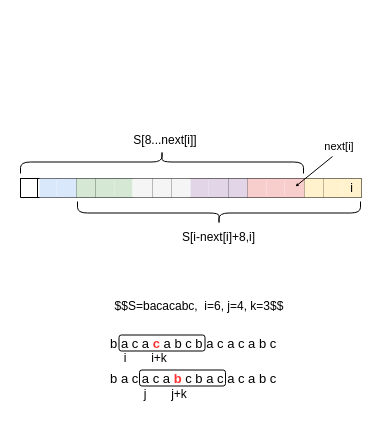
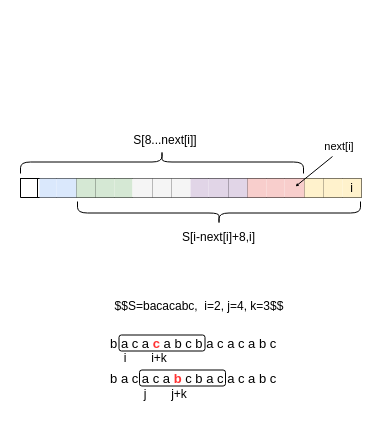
node "$$S=bacacabc, i=6, j=4, k=3$$": label "$$S=bacacabc, i=6, j=4, k=3$$" -> "$$S=bacacabc, i=2, j=4, k=3$$"
